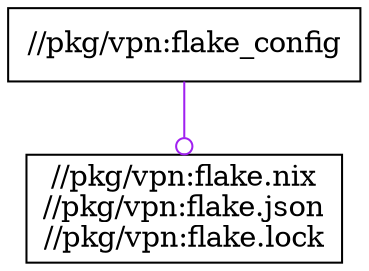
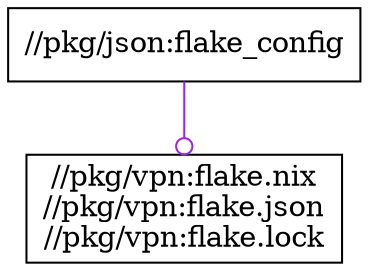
node "//pkg/vpn:flake_config": label "//pkg/vpn:flake_config" -> "//pkg/json:flake_config"
